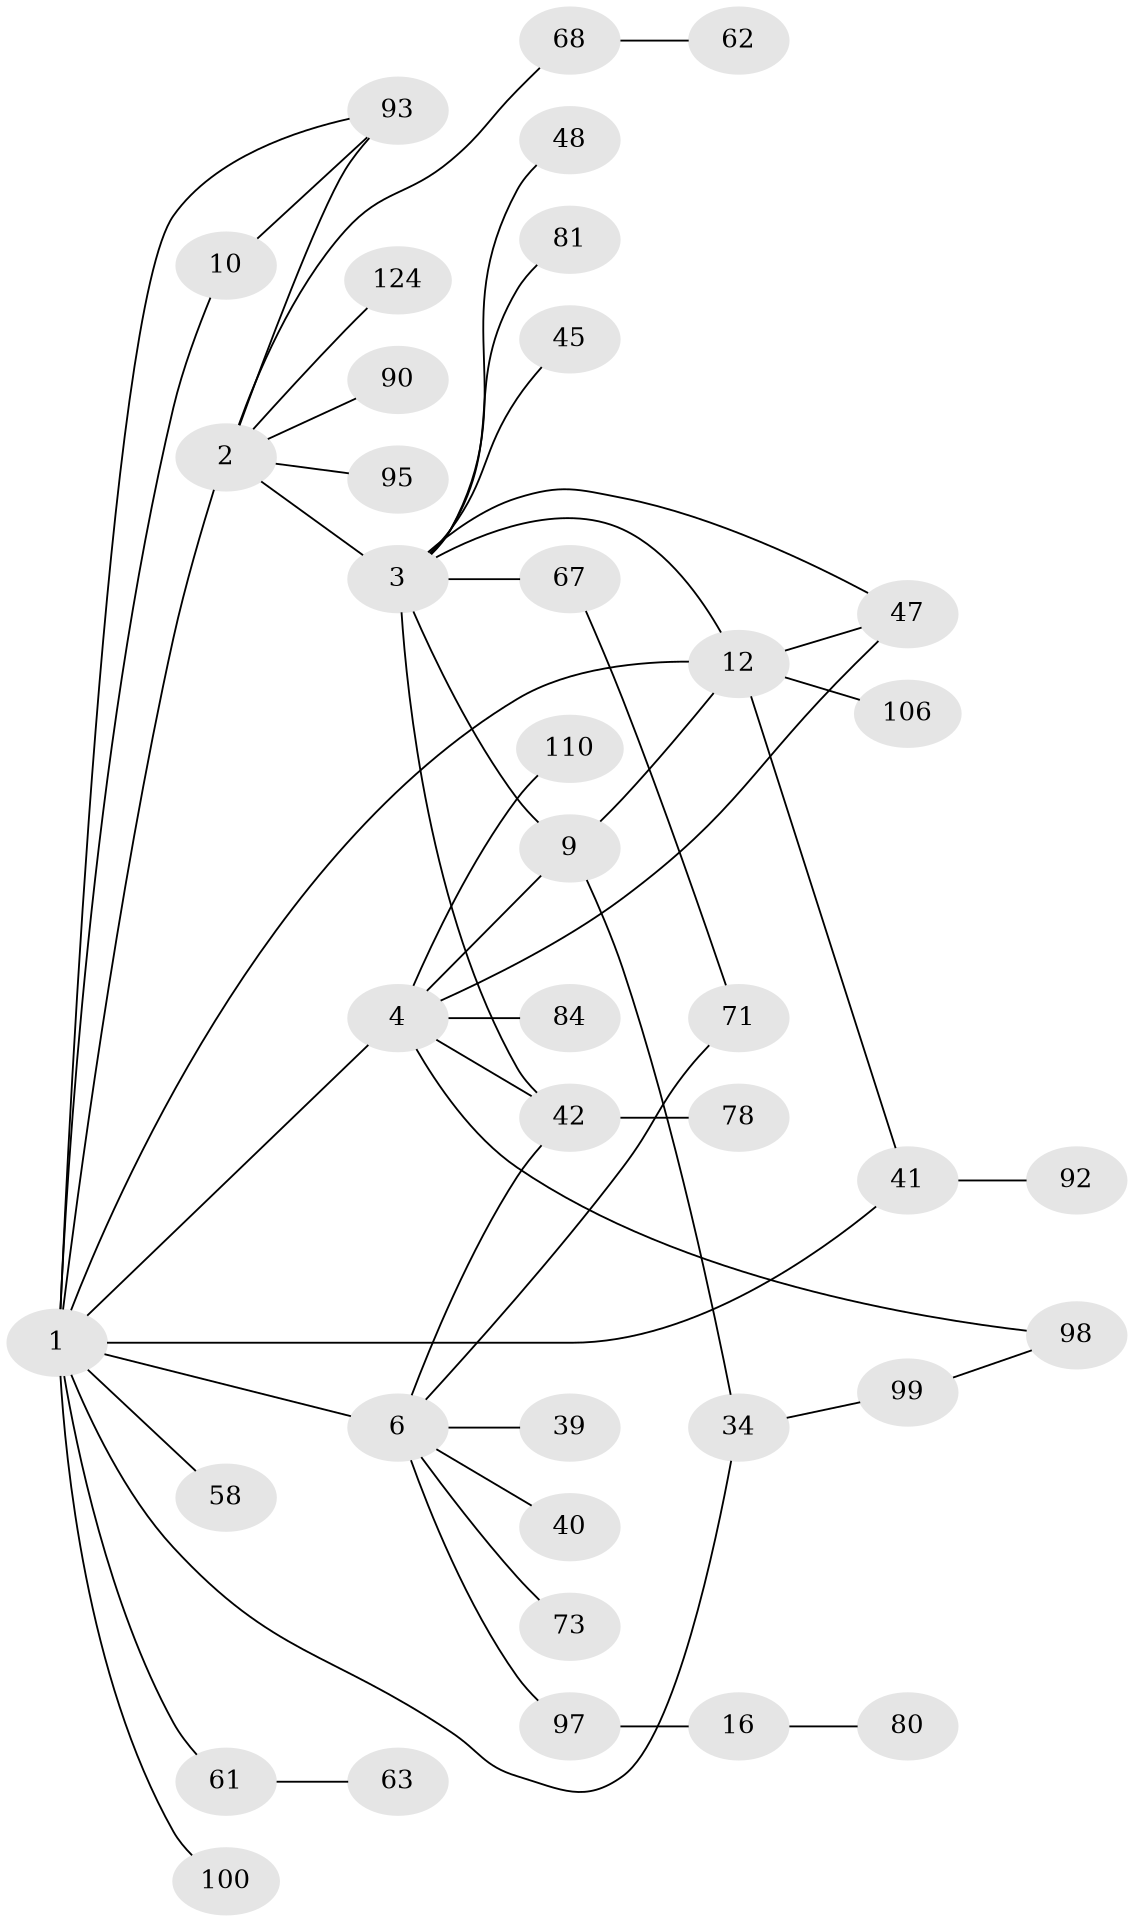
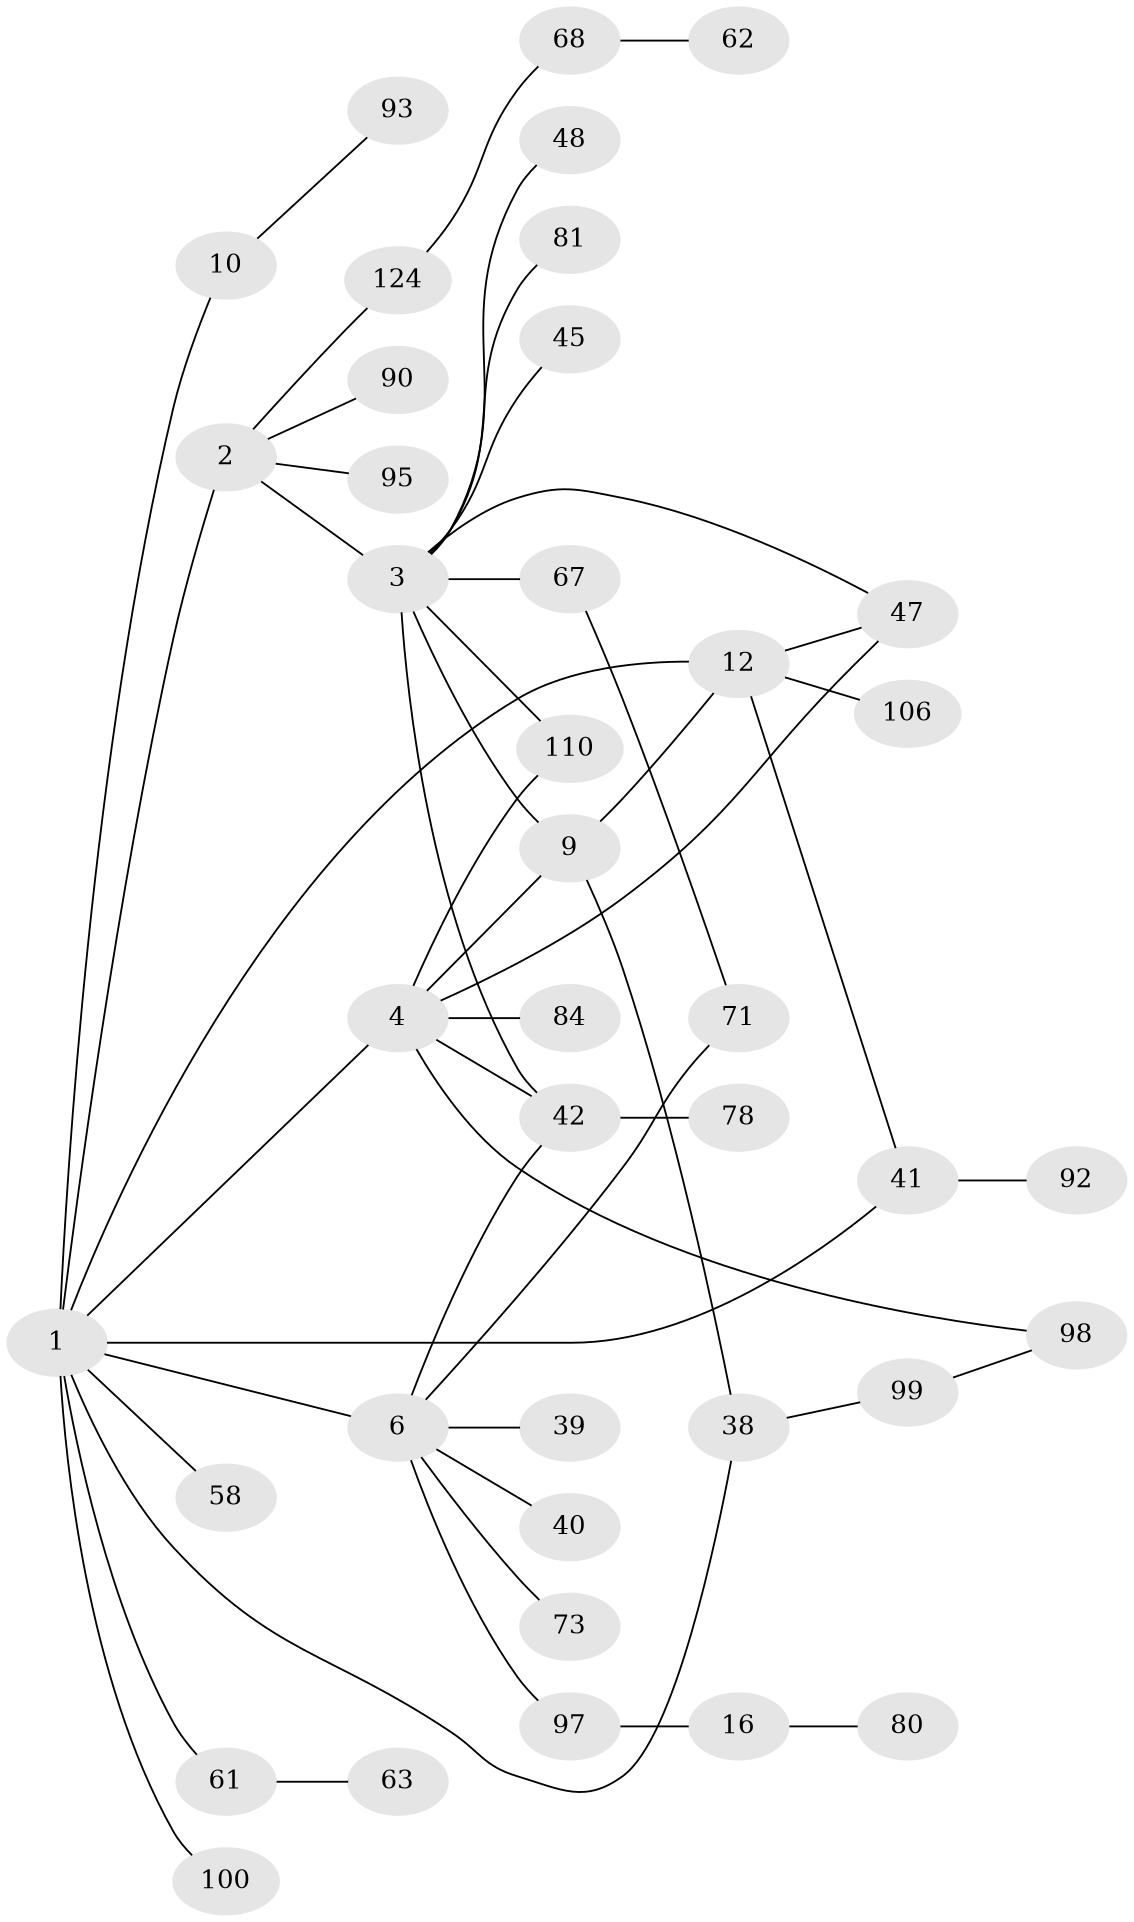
edge "68" -- "2": now "68" -- "124"
edge "93" -- "2": removed
edge "3" -- "12": now "3" -- "110"
edge "93" -- "1": removed
node "34": label "34" -> "38"
